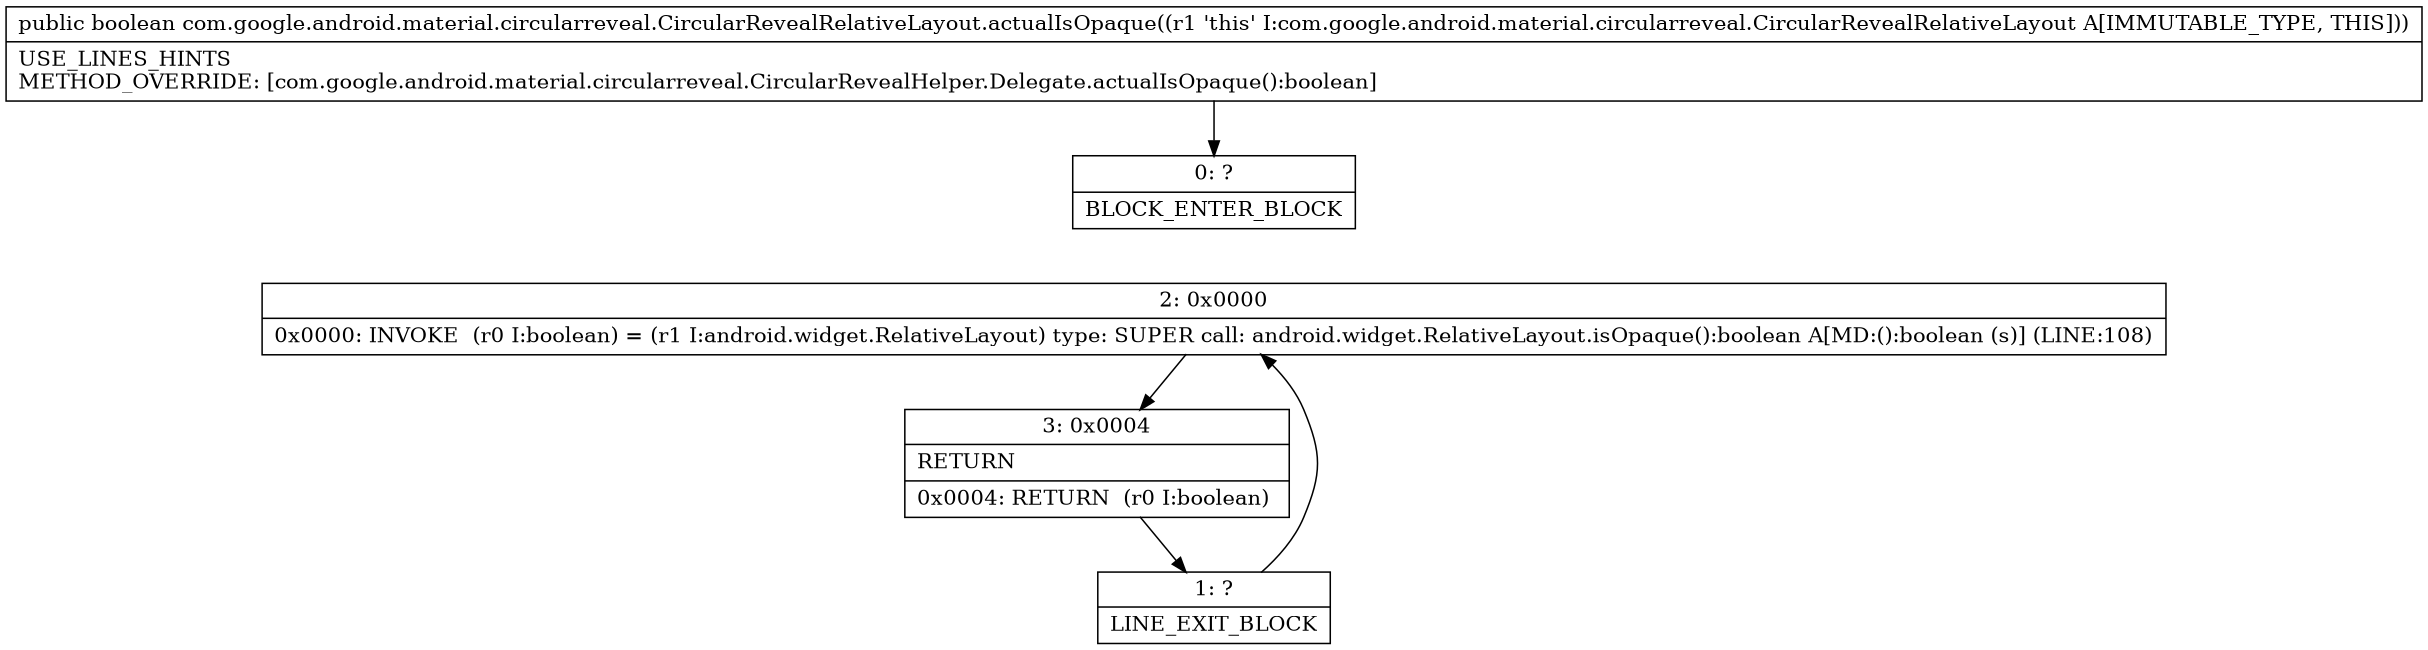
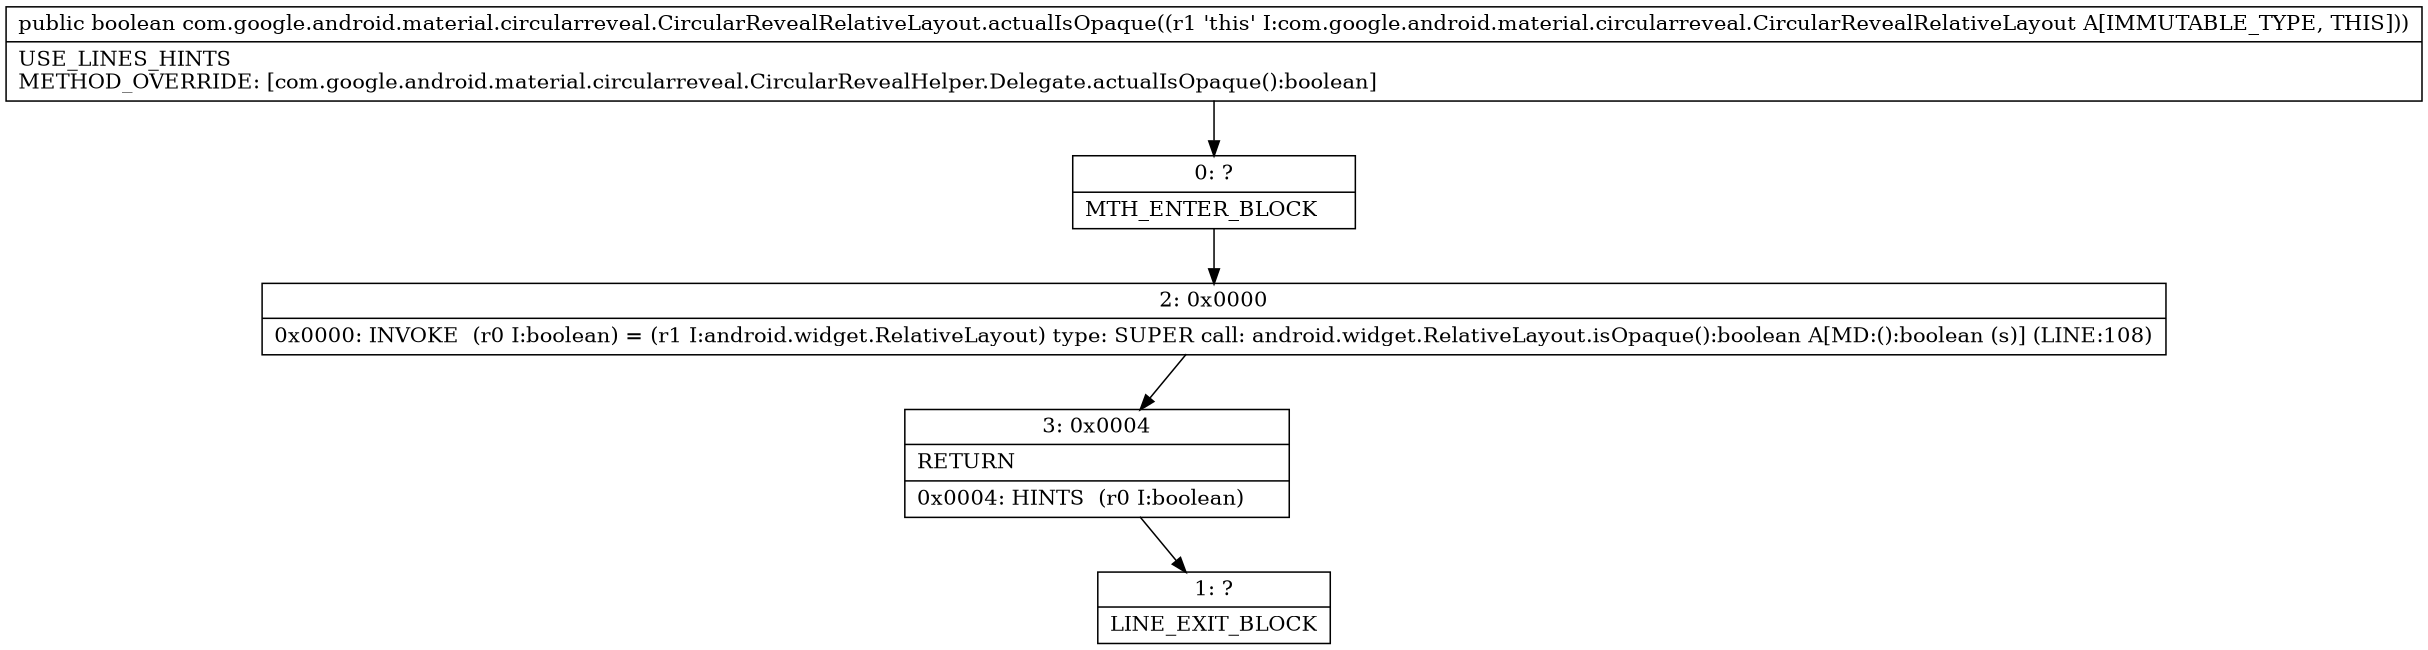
node "0: ?": text "BLOCK_ENTER_BLOCK" -> "MTH_ENTER_BLOCK"
edge "1: ?" -> "2: 0x0000": now "0: ?" -> "2: 0x0000"
node "3: 0x0004": text "0x0004: RETURN  (r0 I:boolean)" -> "0x0004: HINTS  (r0 I:boolean)"
